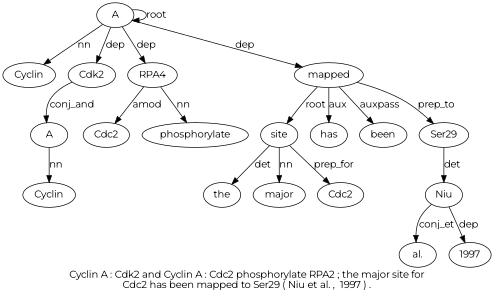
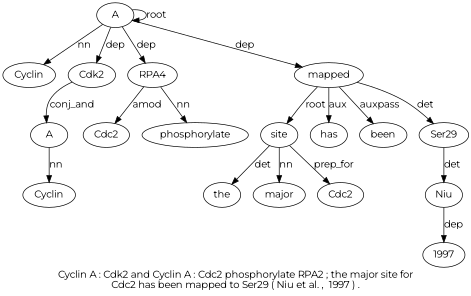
edge "mapped" -> "Ser29": label "prep_to" -> "det"
node "al.": removed
